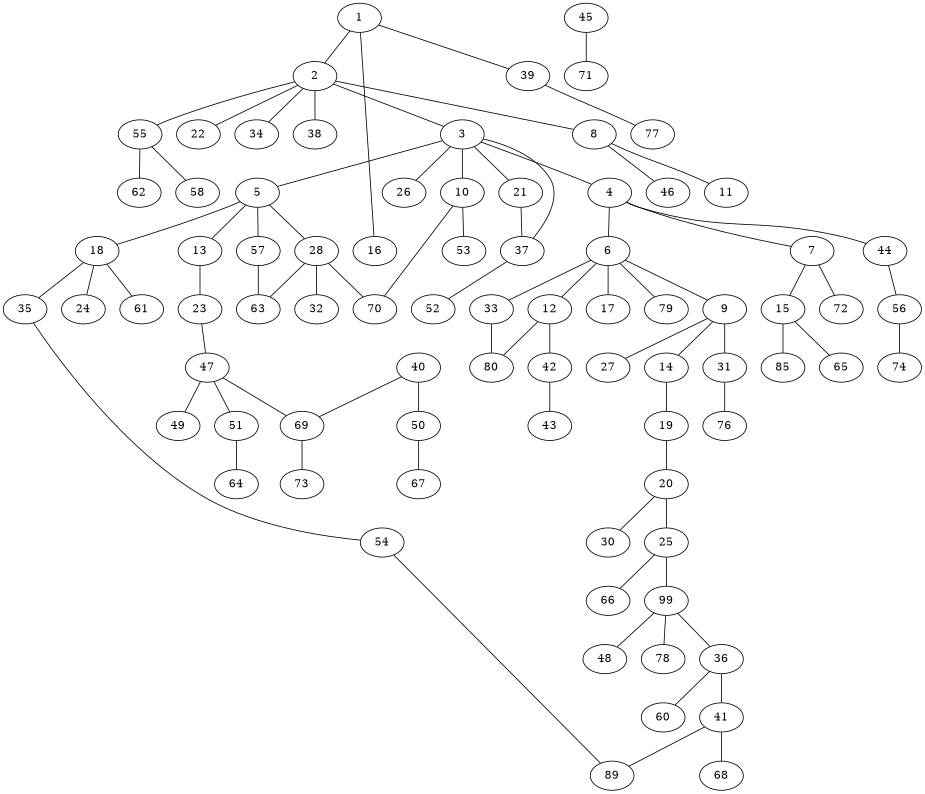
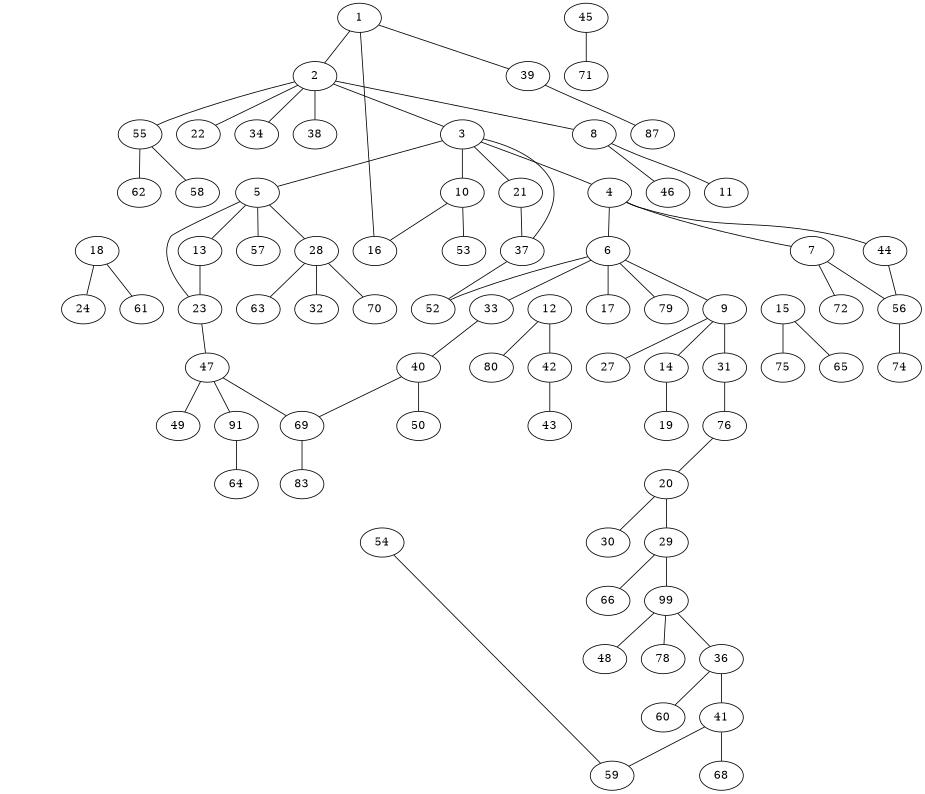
node "77": label "77" -> "87"
node "26": removed
edge "5" -- "18": now "5" -- "23"
edge "10" -- "70": now "10" -- "16"
edge "57" -- "63": removed
edge "6" -- "12": now "6" -- "52"
edge "7" -- "15": now "7" -- "56"
node "35": removed
edge "33" -- "80": now "33" -- "40"
node "85": label "85" -> "75"
node "51": label "51" -> "91"
edge "19" -- "20": now "76" -- "20"
node "73": label "73" -> "83"
node "67": removed
node "25": label "25" -> "29"
node "89": label "89" -> "59"
